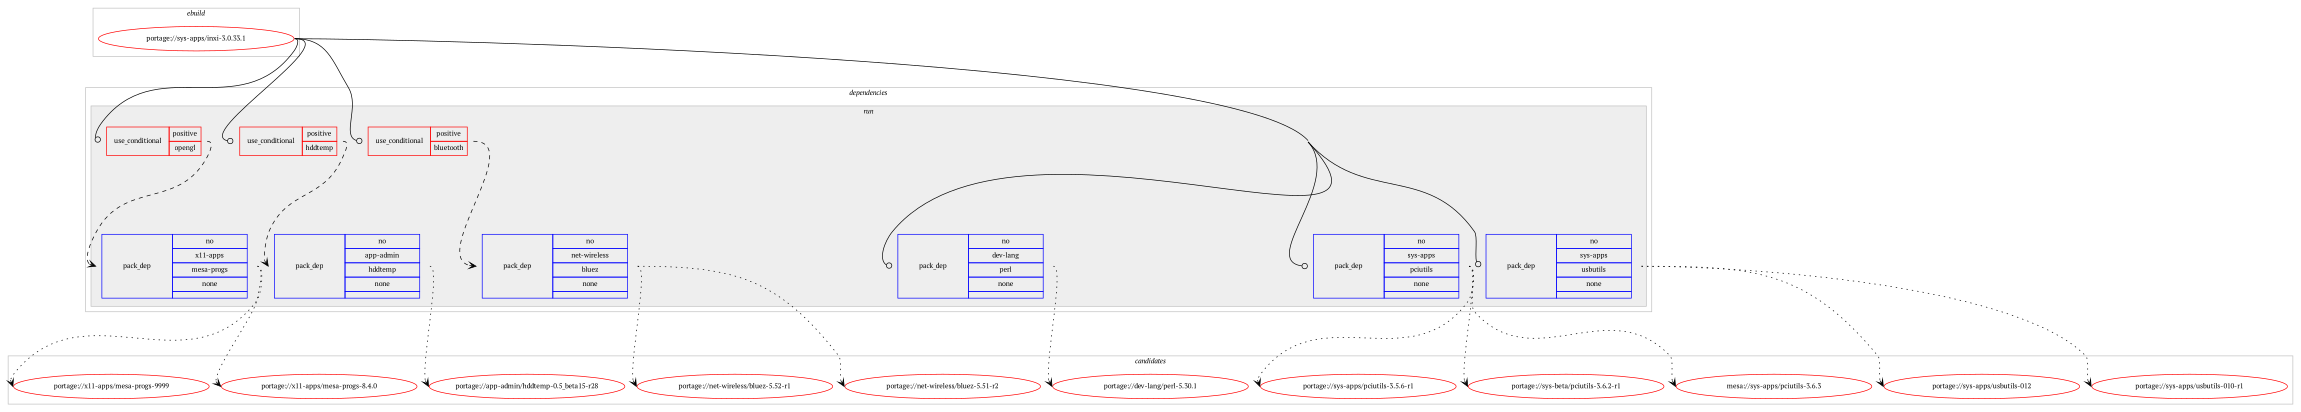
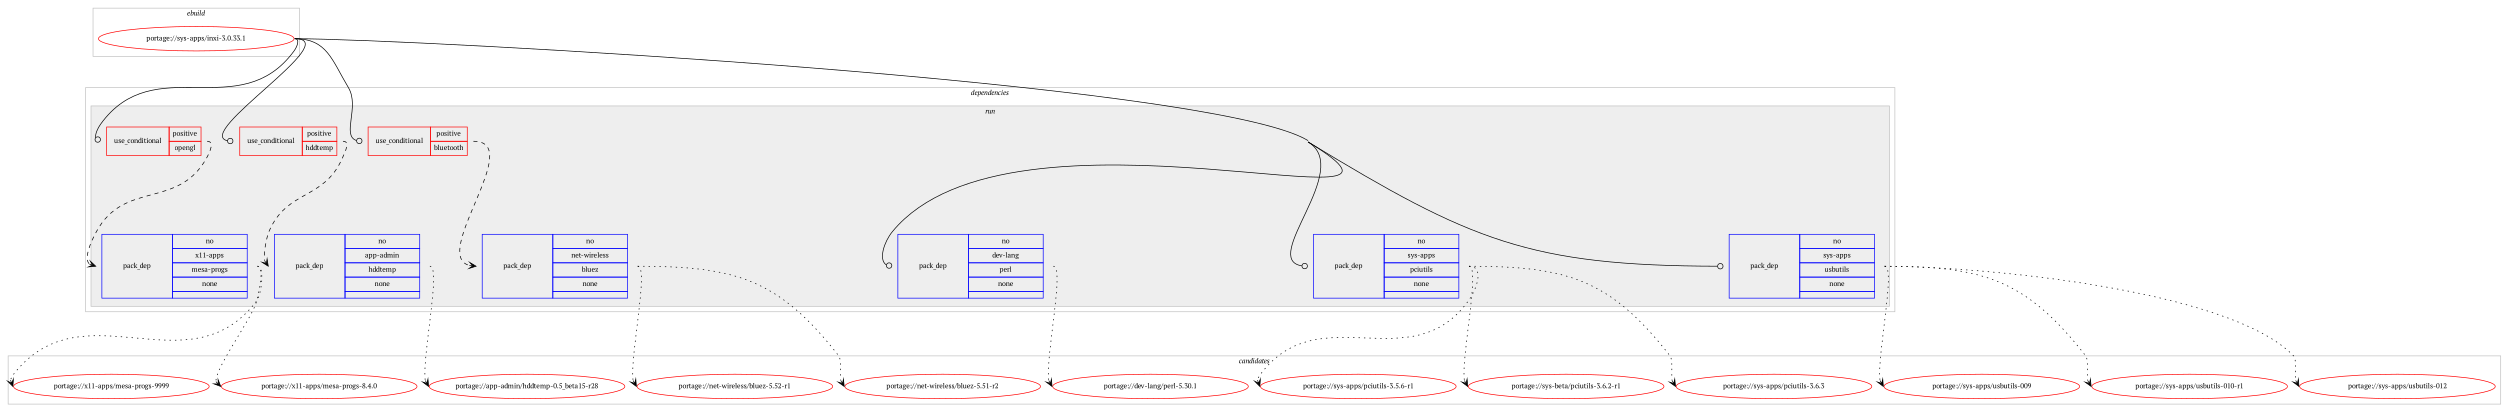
node "mesa://sys-apps/pciutils-3.6.3": label "mesa://sys-apps/pciutils-3.6.3" -> "portage://sys-apps/pciutils-3.6.3"
node "portage://sys-apps/usbutils-009": added
